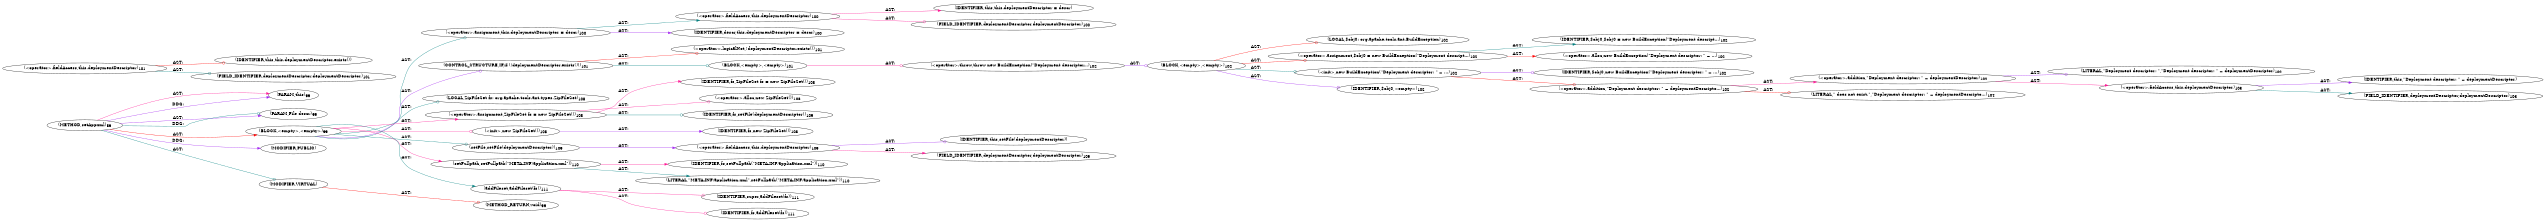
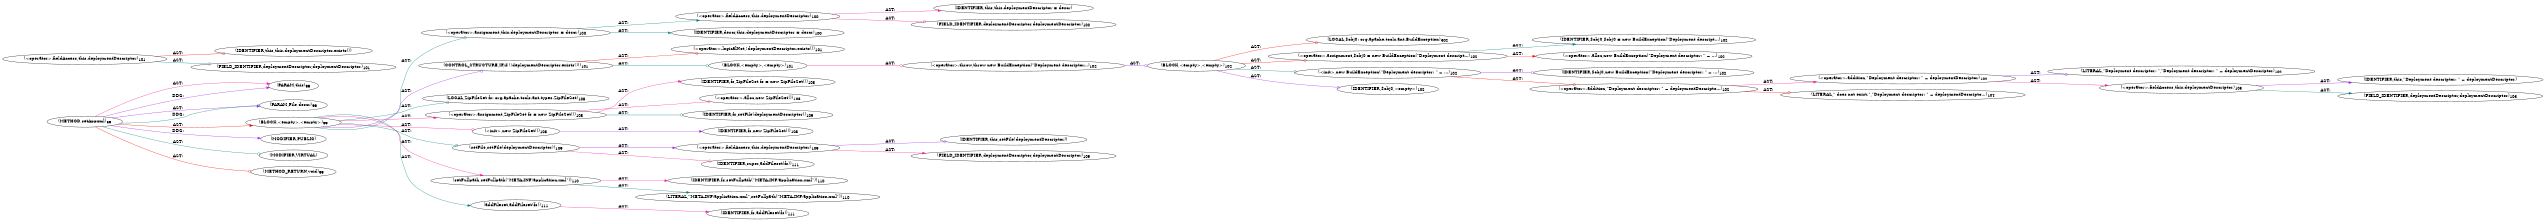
edge "(<operator>.assignment,this.deploymentDescriptor = descr)" -> "(IDENTIFIER,descr,this.deploymentDescriptor = descr)": color purple -> teal
node "(LOCAL,$obj0: org.apache.tools.ant.BuildException)": text "102" -> "302"
edge "(addFileset,addFileset(fs))" -> "(IDENTIFIER,super,addFileset(fs))": now "(setFile,setFile(deploymentDescriptor))" -> "(IDENTIFIER,super,addFileset(fs))"
edge "(MODIFIER,VIRTUAL)" -> "(METHOD_RETURN,void)": now "(METHOD,setAppxml)" -> "(METHOD_RETURN,void)"
edge "(addFileset,addFileset(fs))" -> "(IDENTIFIER,fs,addFileset(fs))": arrowhead odot -> normal
